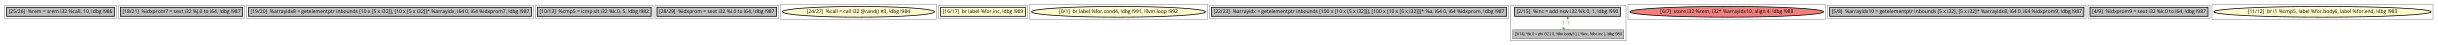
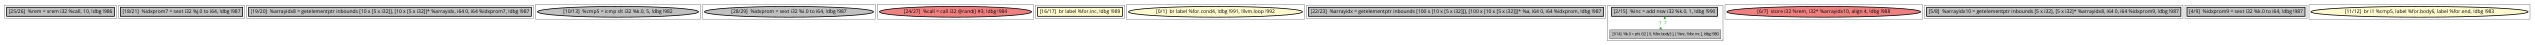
node "[10/13]  %cmp5 = icmp slt i32 %k.0, 5, !dbg !982": shape box -> ellipse
node "[28/29]  %idxprom = sext i32 %i.0 to i64, !dbg !987": shape box -> ellipse
node "[24/27]  %call = call i32 @rand() #3, !dbg !984": fillcolor lemonchiffon -> lightcoral
